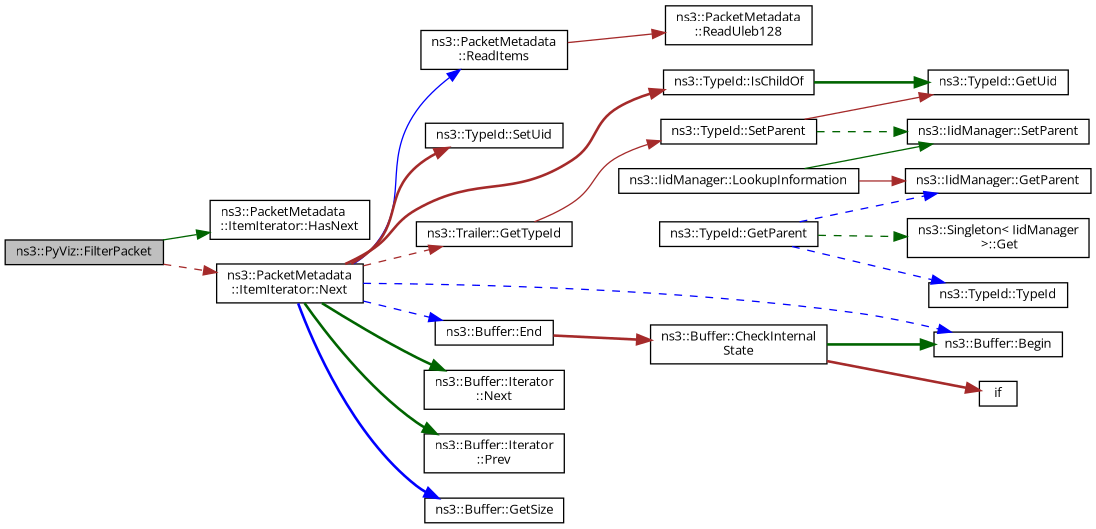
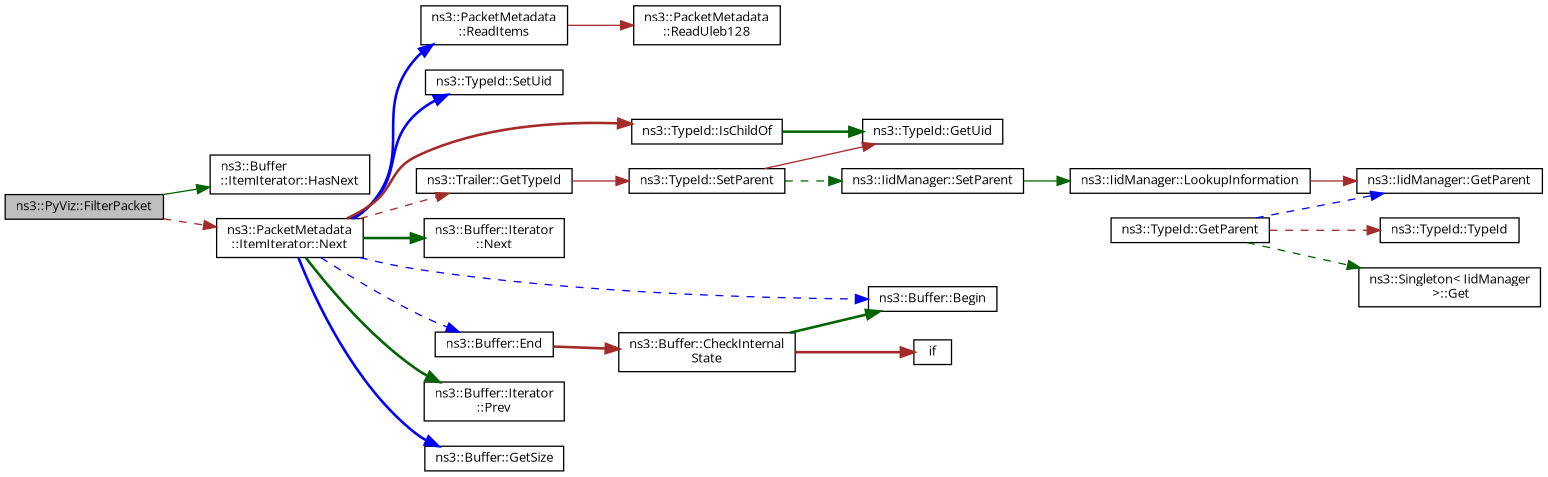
edge "ns3::IidManager::LookupInformation" -> "ns3::IidManager::SetParent": reversed
edge "ns3::PacketMetadata ::ItemIterator::Next" -> "ns3::PacketMetadata ::ReadItems": style solid -> bold
edge "ns3::PacketMetadata ::ItemIterator::Next" -> "ns3::TypeId::SetUid": color brown -> blue
node "ns3::PacketMetadata ::ItemIterator::HasNext": label "ns3::PacketMetadata ::ItemIterator::HasNext" -> "ns3::Buffer ::ItemIterator::HasNext"
edge "ns3::TypeId::GetParent" -> "ns3::TypeId::TypeId": color blue -> brown
